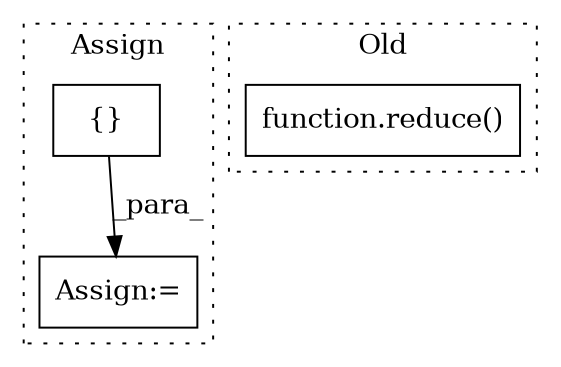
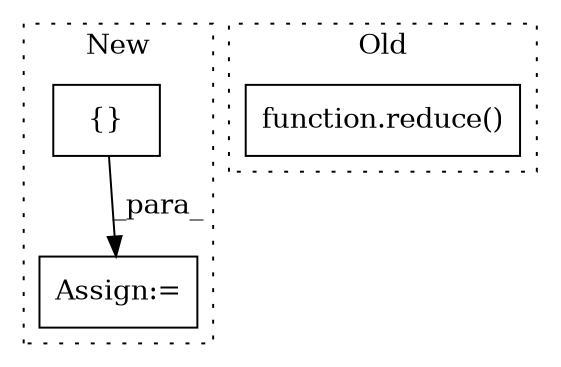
cluster "Assign": label "Assign" -> "New"
